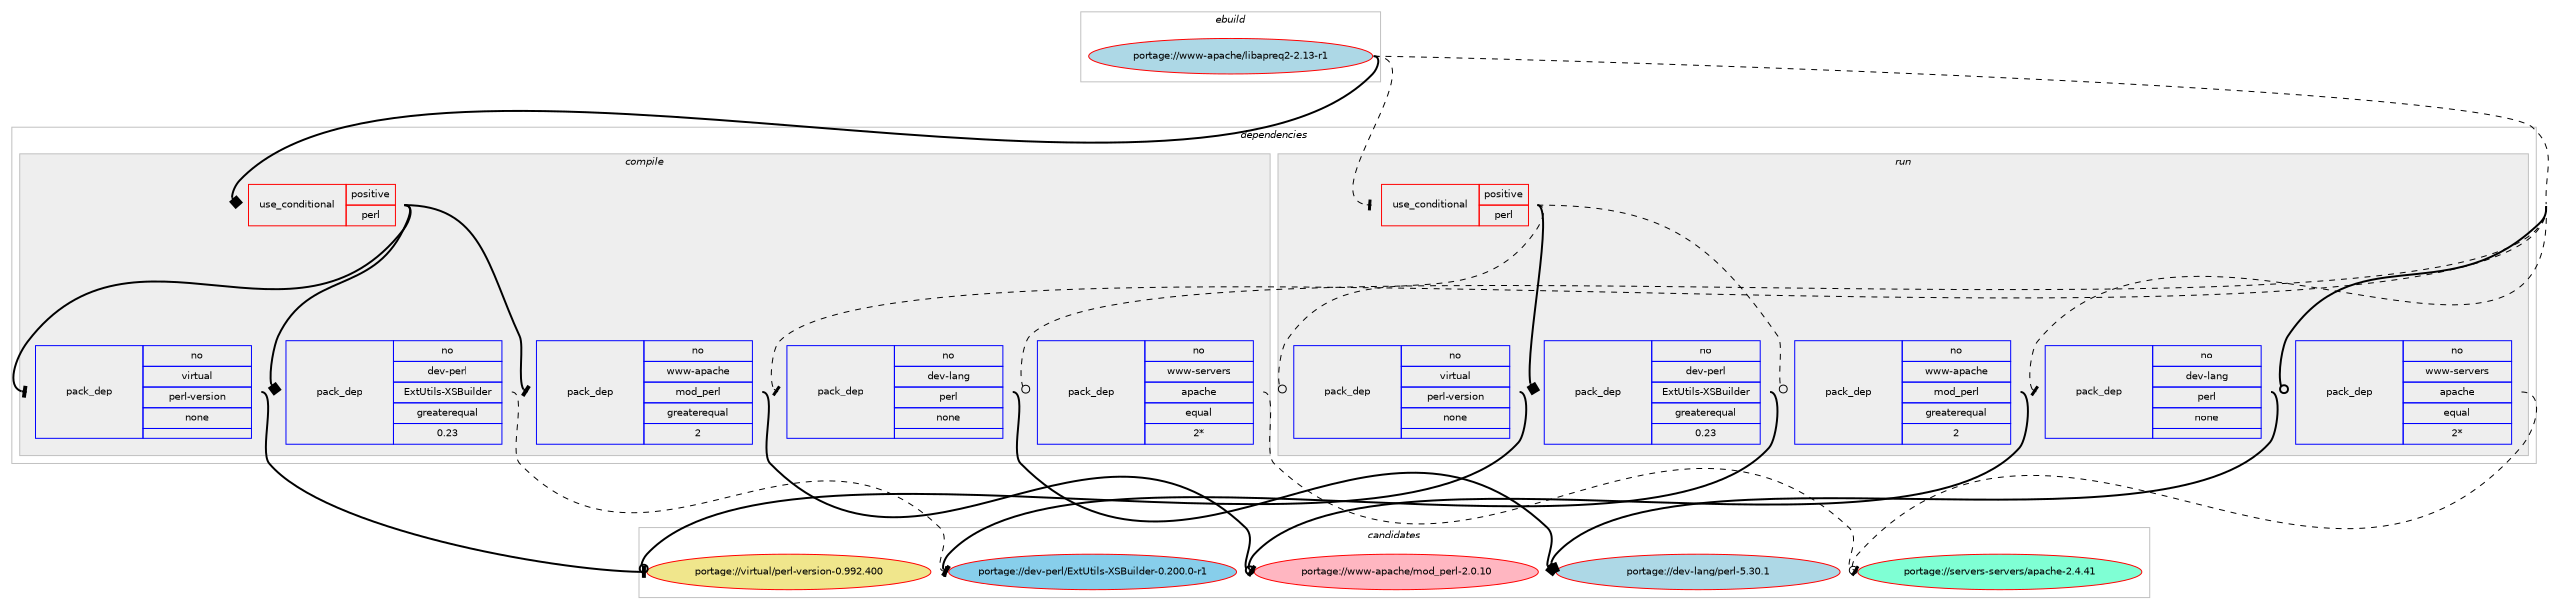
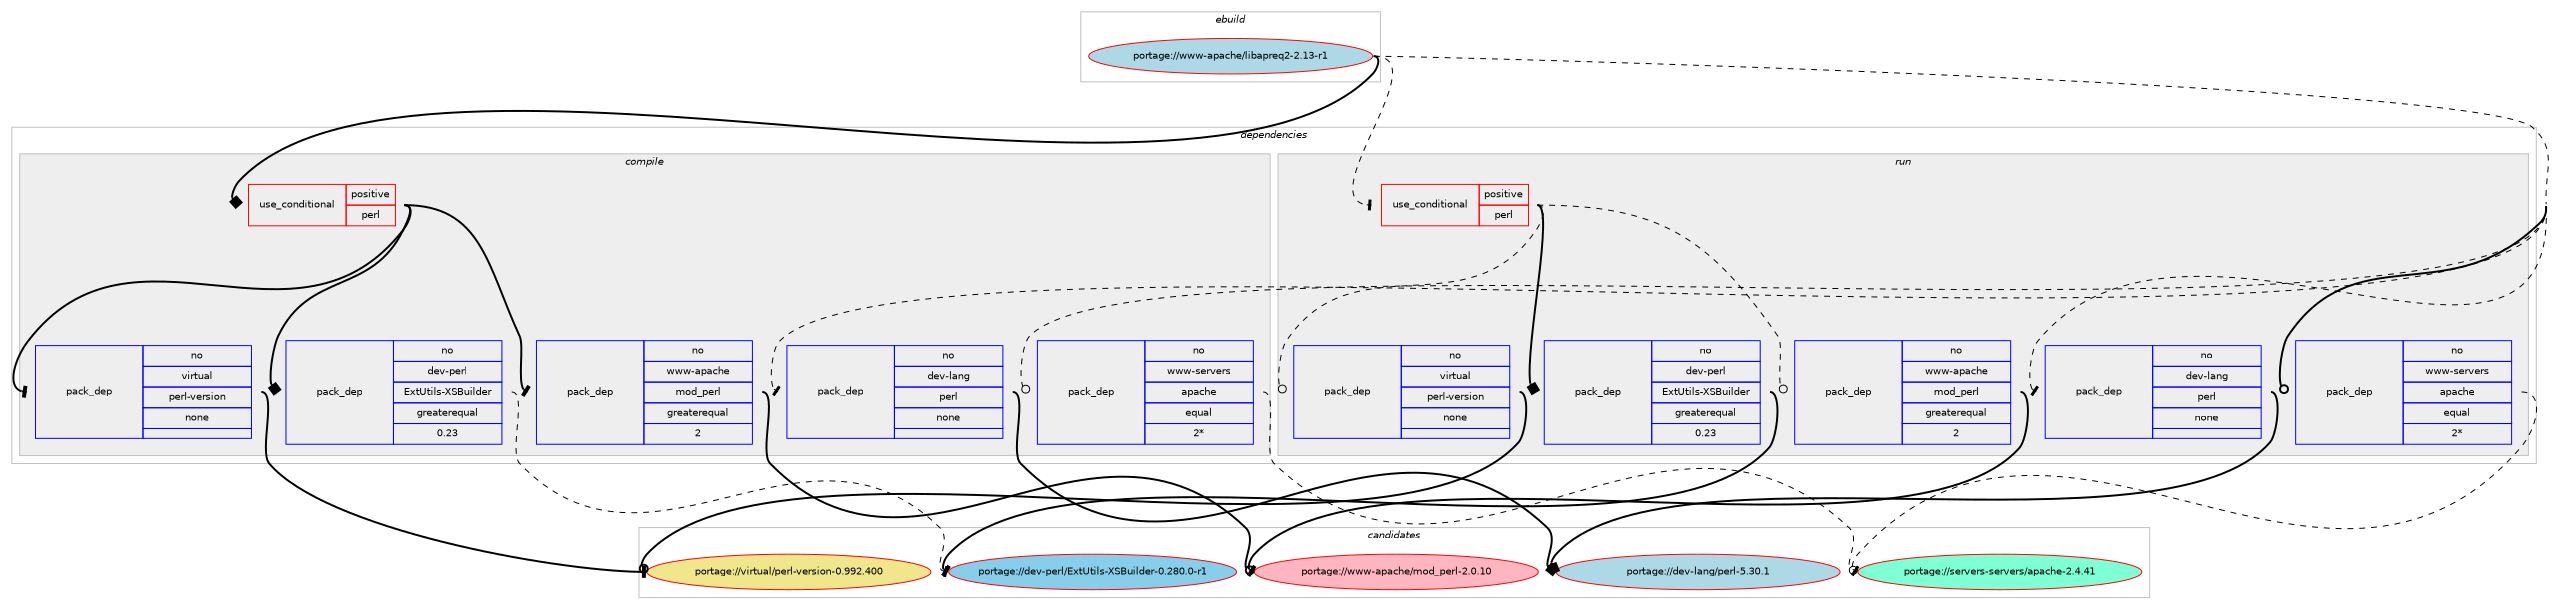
node "portage://dev-perl/ExtUtils-XSBuilder-0.200.0-r1": label "portage://dev-perl/ExtUtils-XSBuilder-0.200.0-r1" -> "portage://dev-perl/ExtUtils-XSBuilder-0.280.0-r1"
